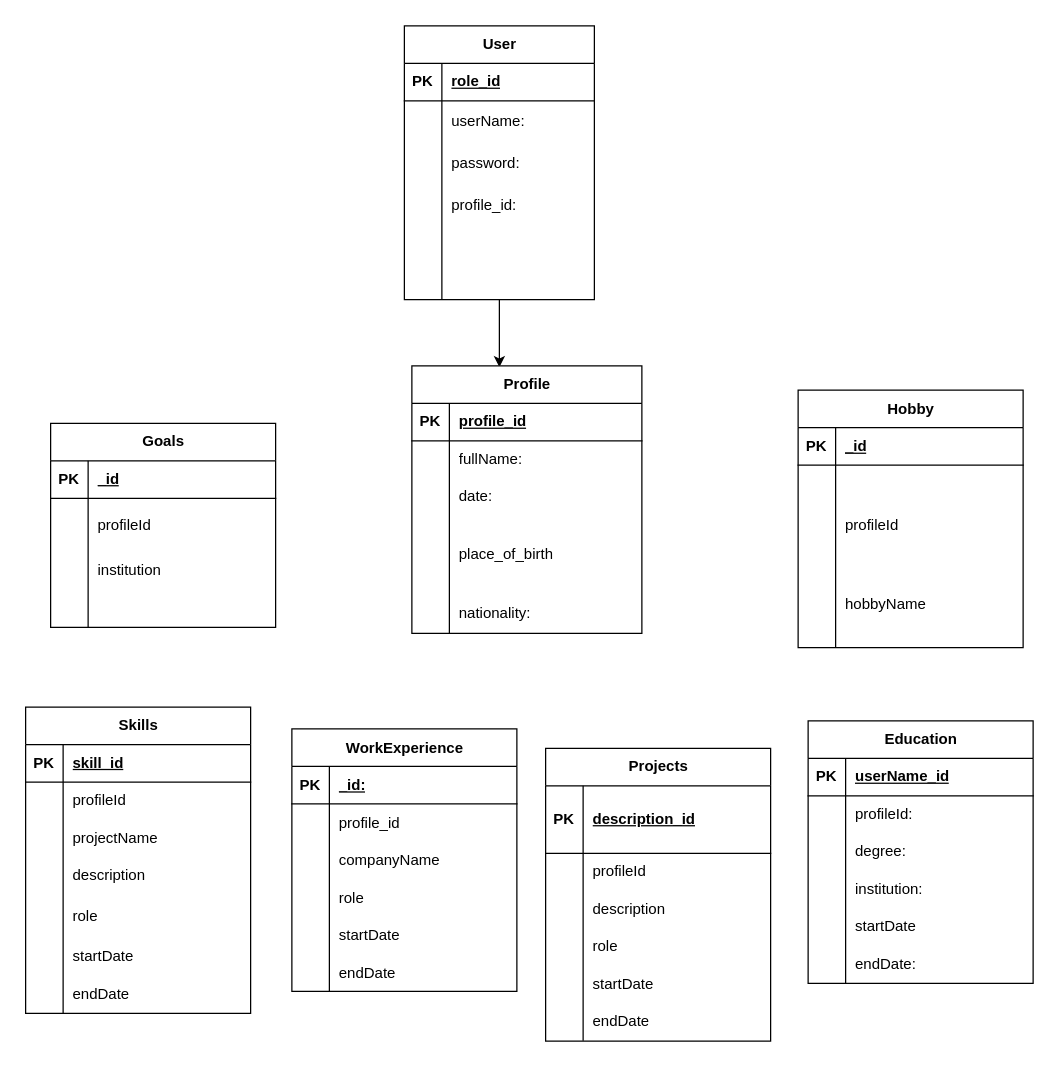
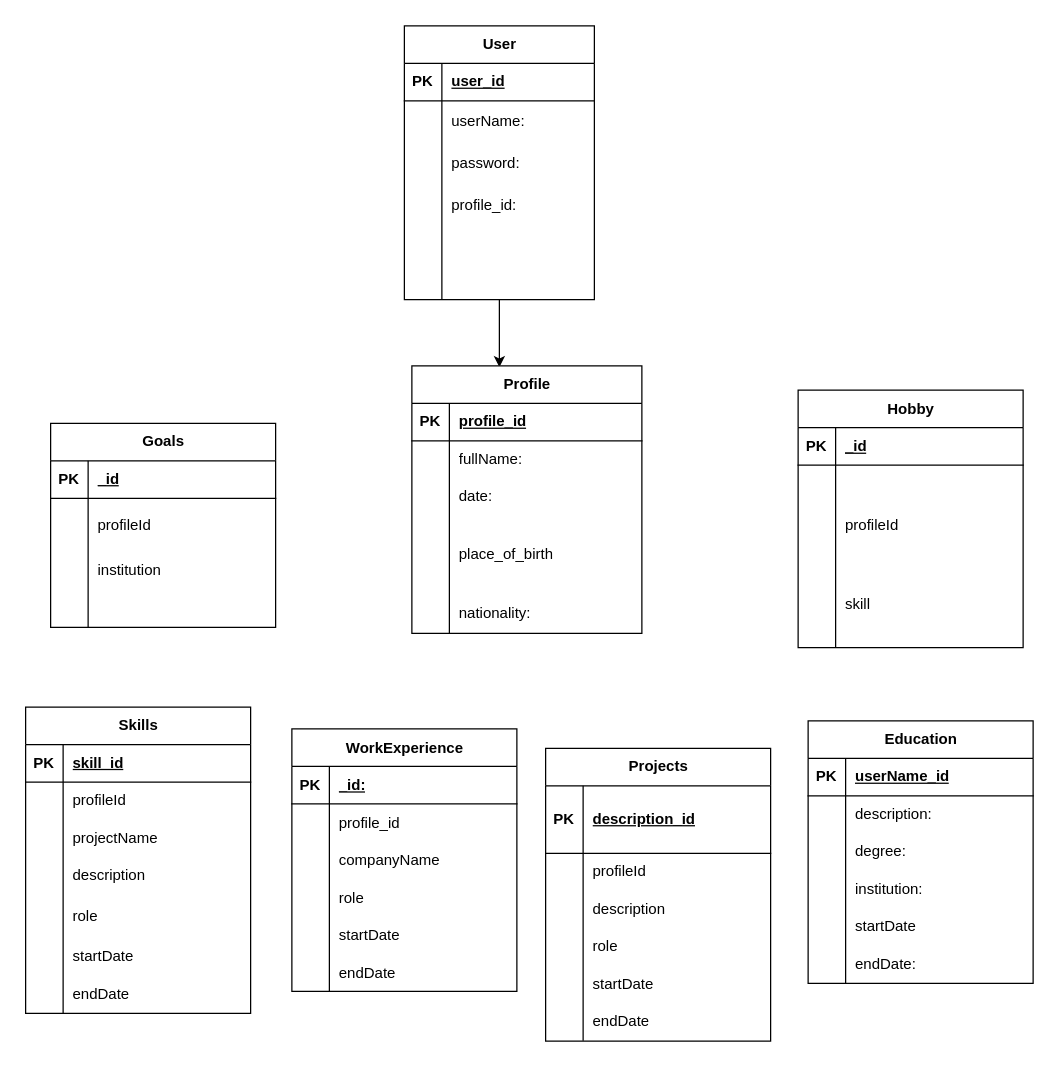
node "role_id": label "role_id" -> "user_id"
node "hobbyName": label "hobbyName" -> "skill"
node "profileId:": label "profileId:" -> "description:"
